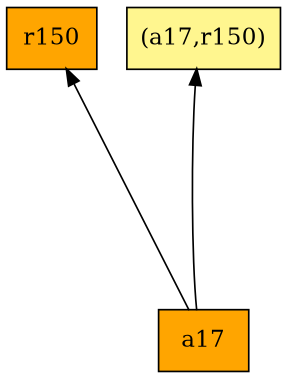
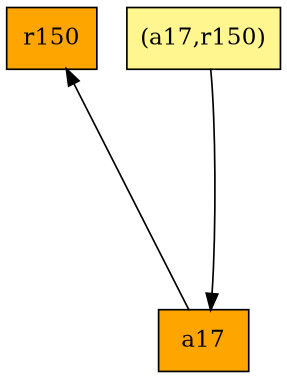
edge "a17" -> "(a17,r150)": reversed
